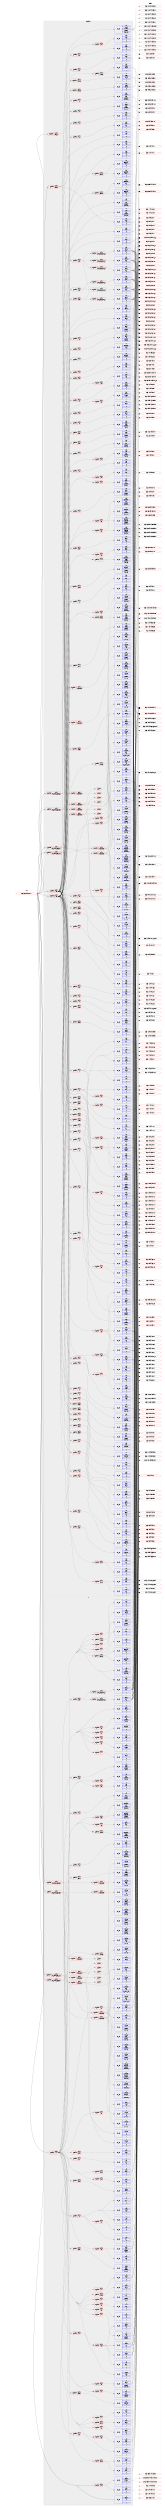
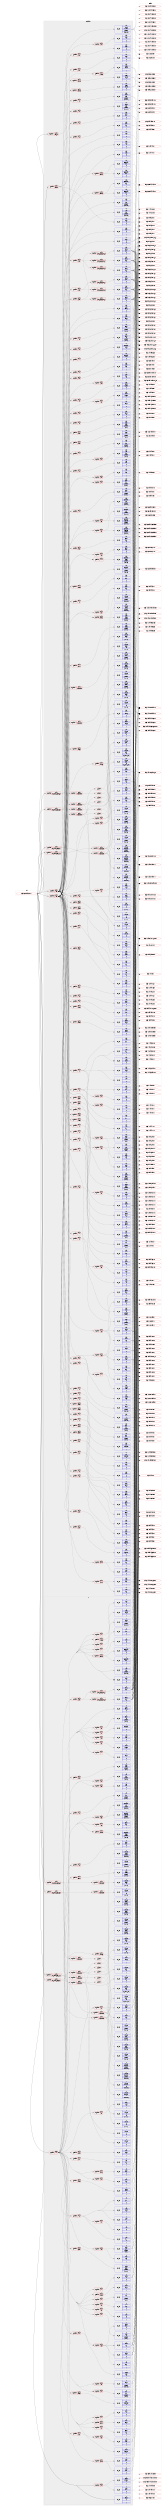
node "portage://sys-cluster/rdma-core-50.0-r1": added
node "portage://x11-libs/gtk+-3.24.42-r1": label "portage://x11-libs/gtk+-3.24.42-r1" -> "portage://x11-gnutls/gtk+-3.24.42-r1"
